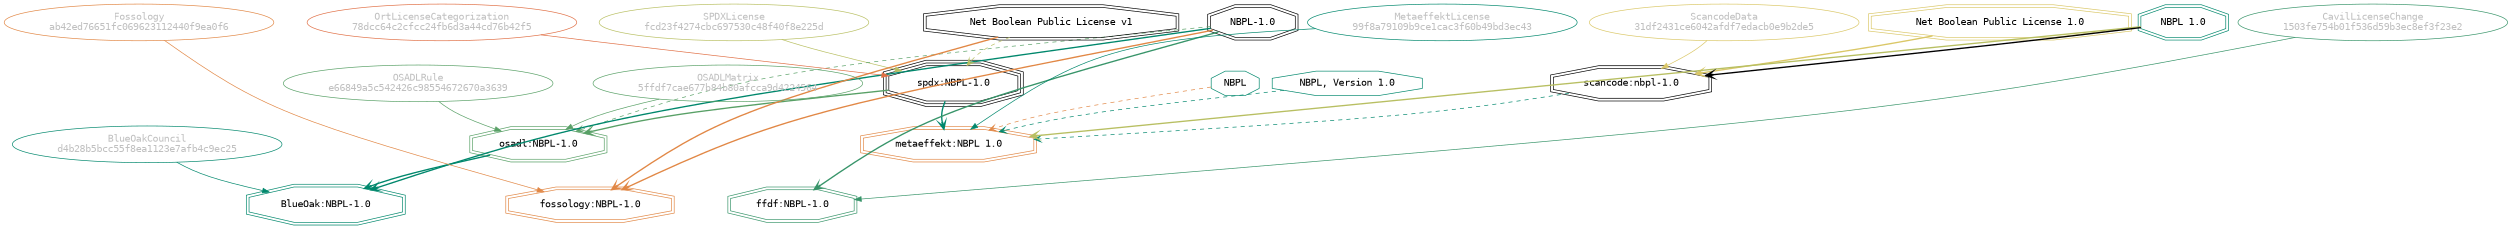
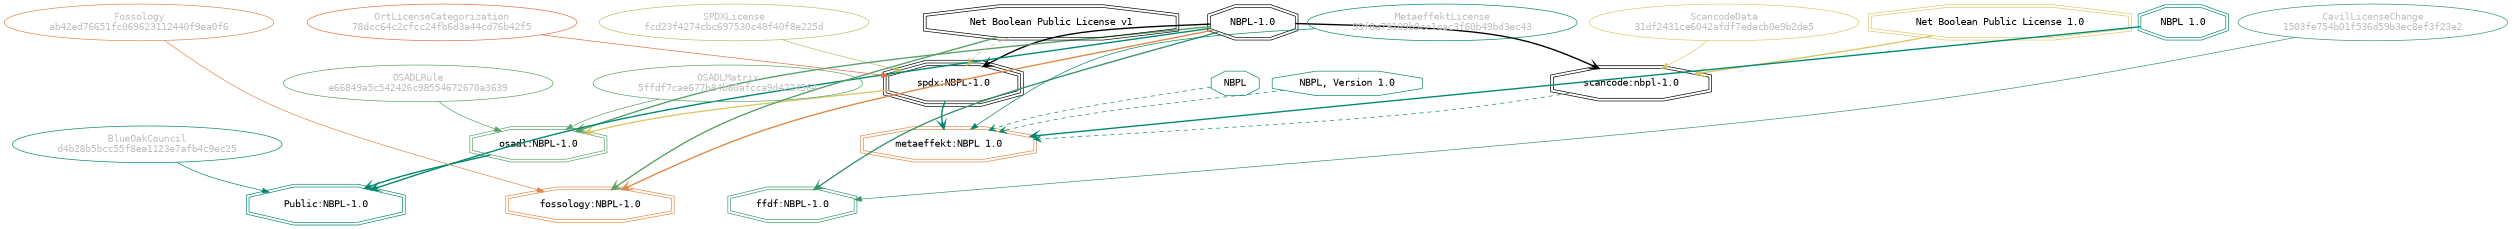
edge "NBPL-1.0" -> "spdx:NBPL-1.0": added
edge "NBPL 1.0" -> "scancode:nbpl-1.0": now "NBPL-1.0" -> "scancode:nbpl-1.0"
edge "NBPL-1.0" -> "osadl:NBPL-1.0": style dashed -> bold
edge "NBPL 1.0" -> "metaeffekt:NBPL 1.0": color #b8bf62 -> #00876c
edge "Net Boolean Public License v1" -> "fossology:NBPL-1.0": color #e18745 -> #58a066
edge "NBPL" -> "metaeffekt:NBPL 1.0": color #e18745 -> #00876c
edge "spdx:NBPL-1.0" -> "osadl:NBPL-1.0": color #58a066 -> #dac767
node "BlueOak:NBPL-1.0": label "BlueOak:NBPL-1.0" -> "Public:NBPL-1.0"
